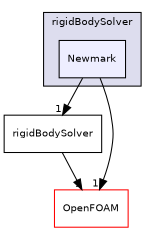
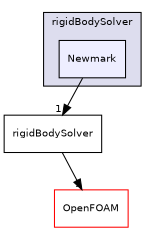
edge "Newmark" -> "OpenFOAM": removed
